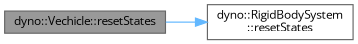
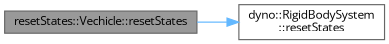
node "dyno::Vechicle::resetStates": label "dyno::Vechicle::resetStates" -> "resetStates::Vechicle::resetStates"
